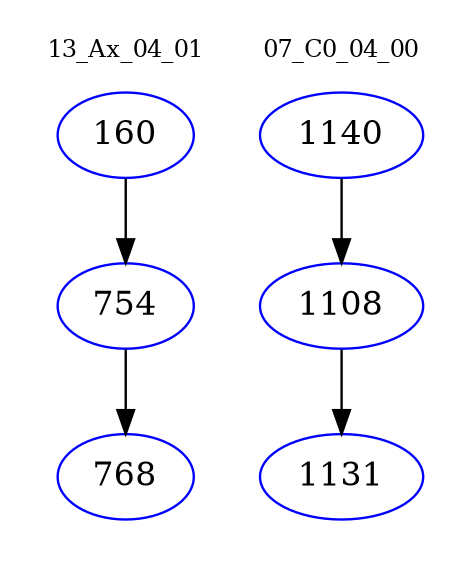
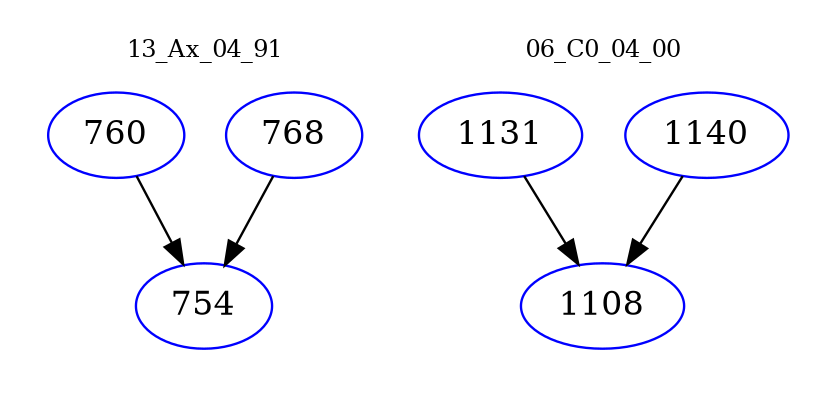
cluster "13_Ax_04_01": label "13_Ax_04_01" -> "13_Ax_04_91"
cluster "07_C0_04_00": label "07_C0_04_00" -> "06_C0_04_00"
node "160": label "160" -> "760"
edge "754" -> "768": reversed
edge "1108" -> "1131": reversed
